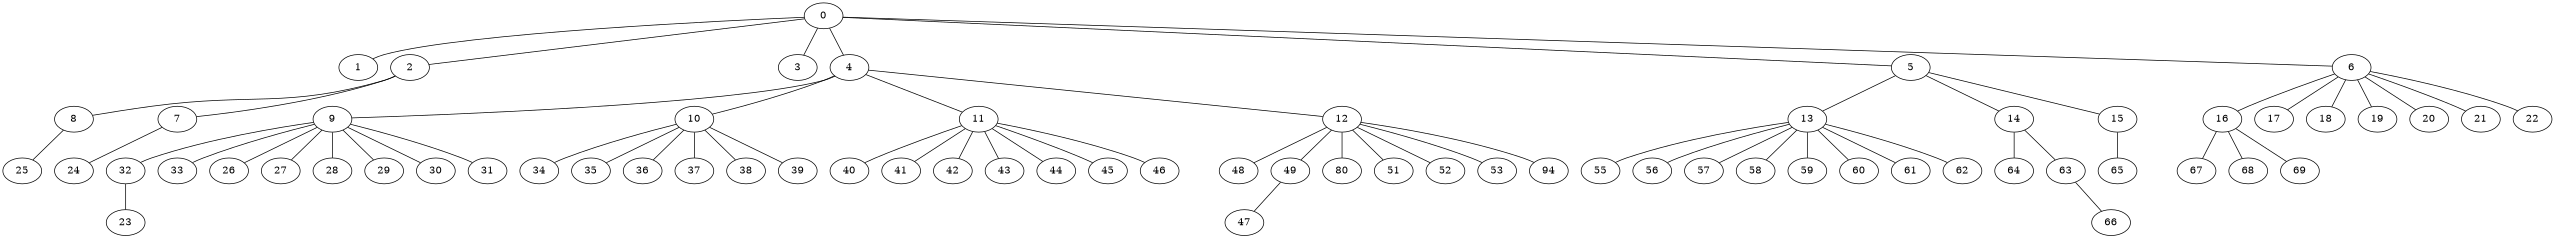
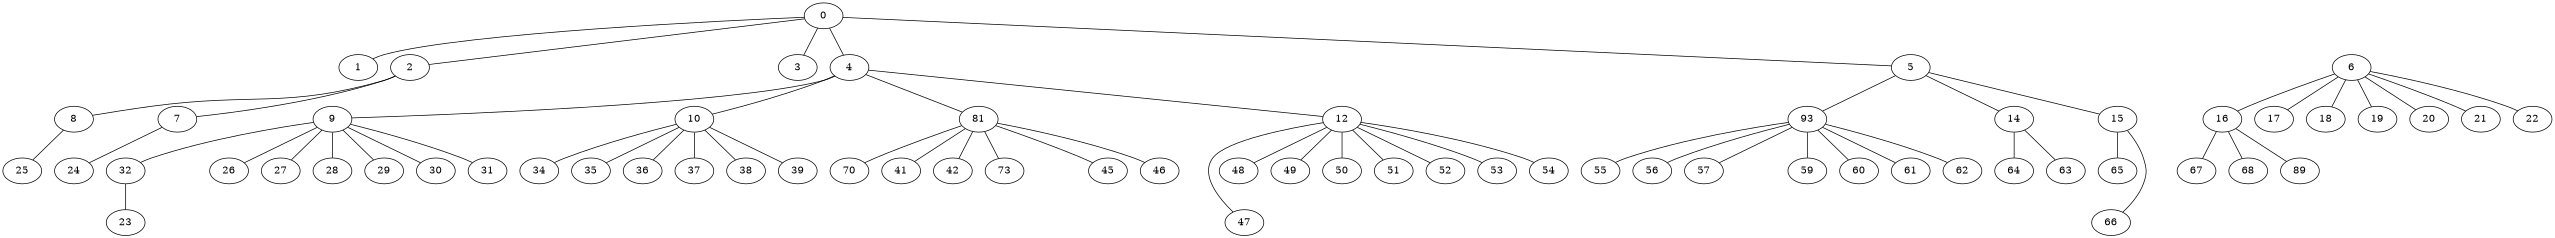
edge "0" -- "6": removed
node "11": label "11" -> "81"
node "13": label "13" -> "93"
node "33": removed
node "40": label "40" -> "70"
node "43": label "43" -> "73"
node "44": removed
node "80": label "80" -> "50"
node "94": label "94" -> "54"
node "58": removed
node "69": label "69" -> "89"
edge "49" -- "47": now "12" -- "47"
edge "63" -- "66": now "15" -- "66"
